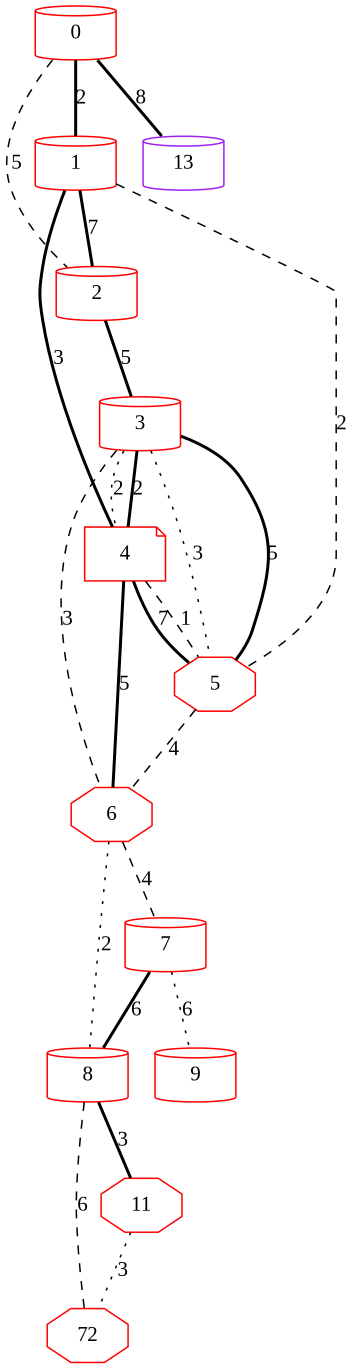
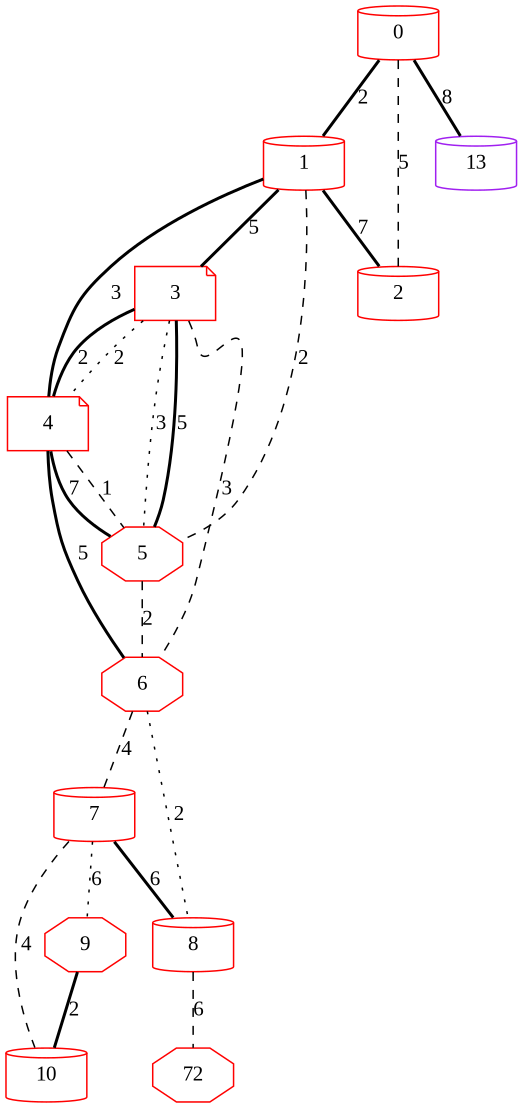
edge "2" -- "3": now "1" -- "3"
node "3": shape cylinder -> note
edge "5" -- "6": label "4" -> "2"
node "10": added
node "9": shape cylinder -> octagon
node "11": removed
